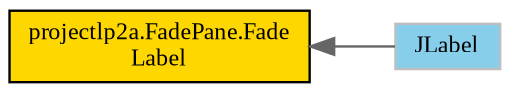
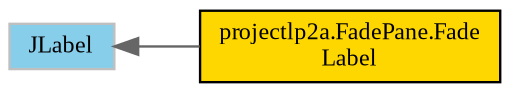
edge "JLabel" -> "projectlp2a.FadePane.Fade Label": reversed
